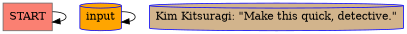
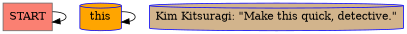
node "input": label "input" -> "this"
